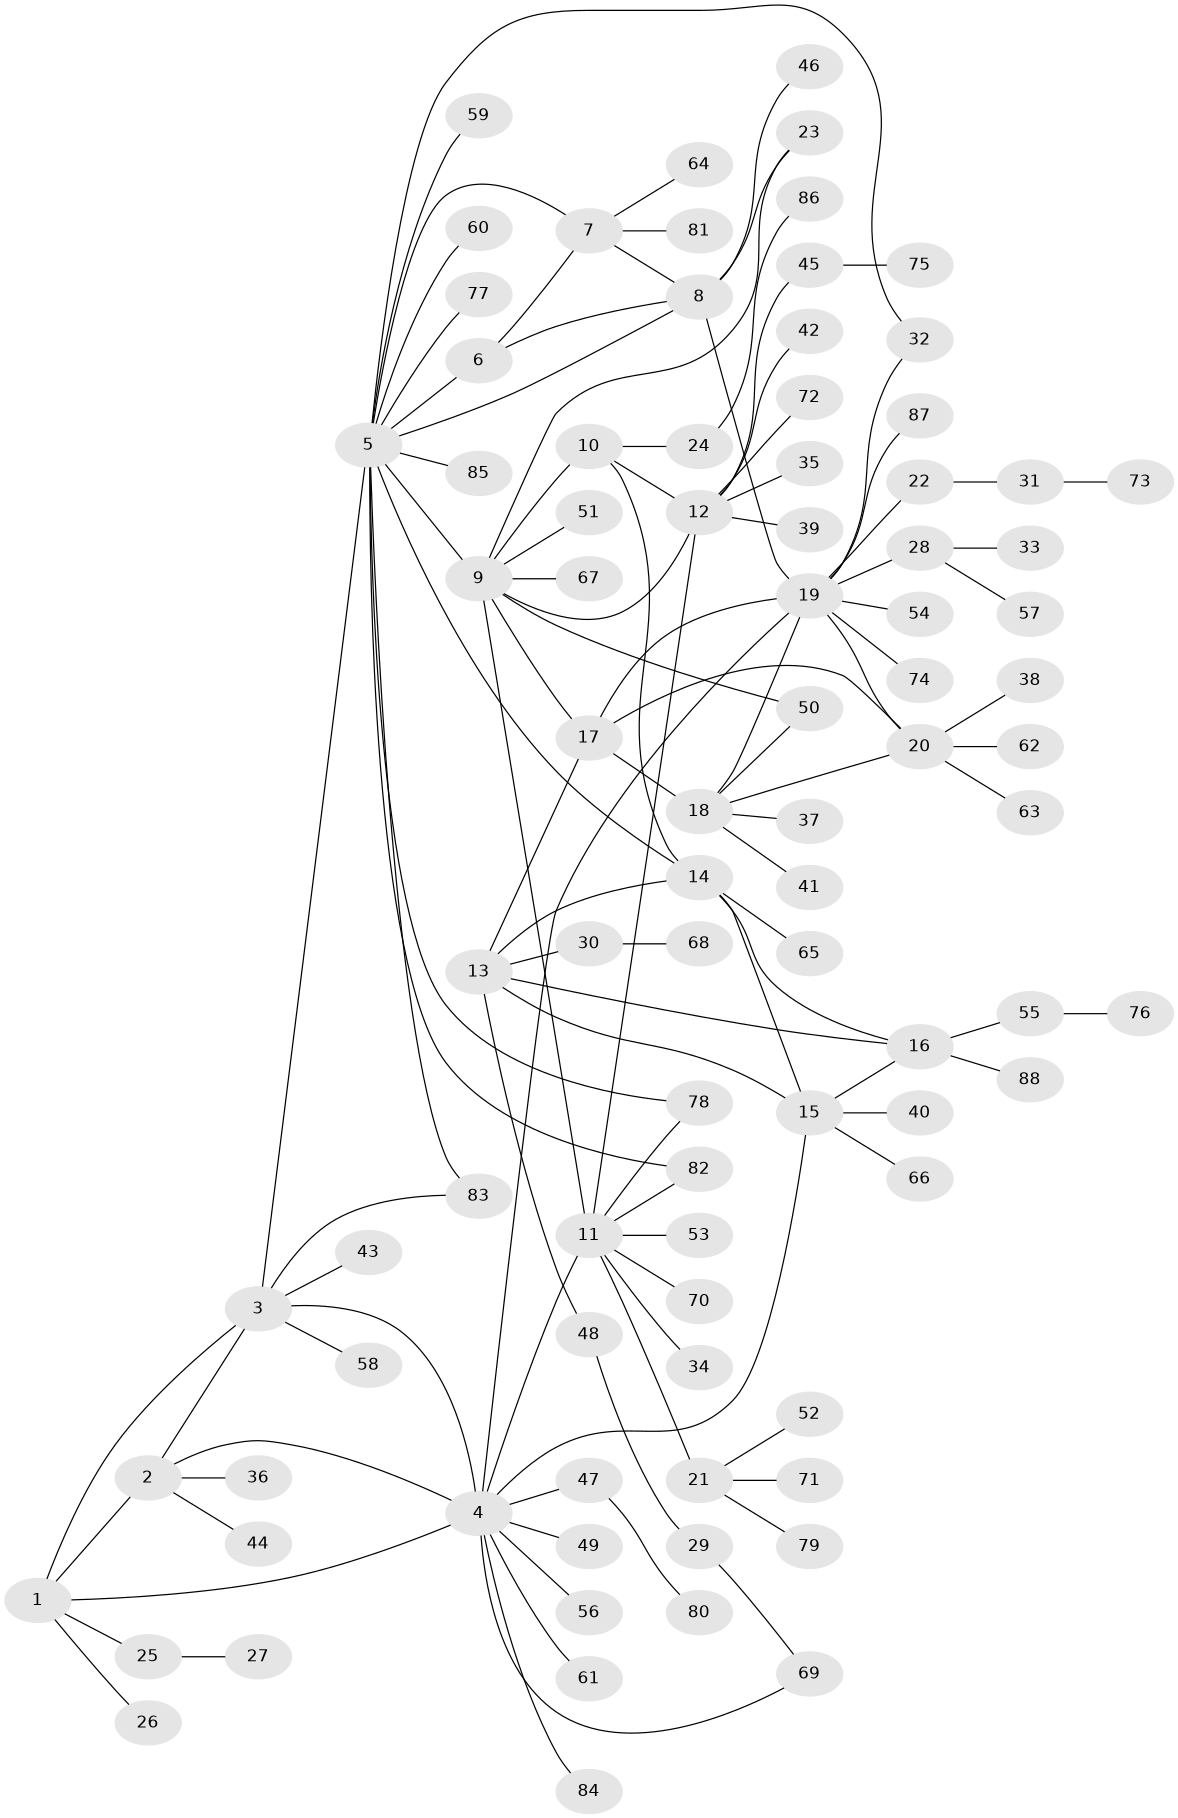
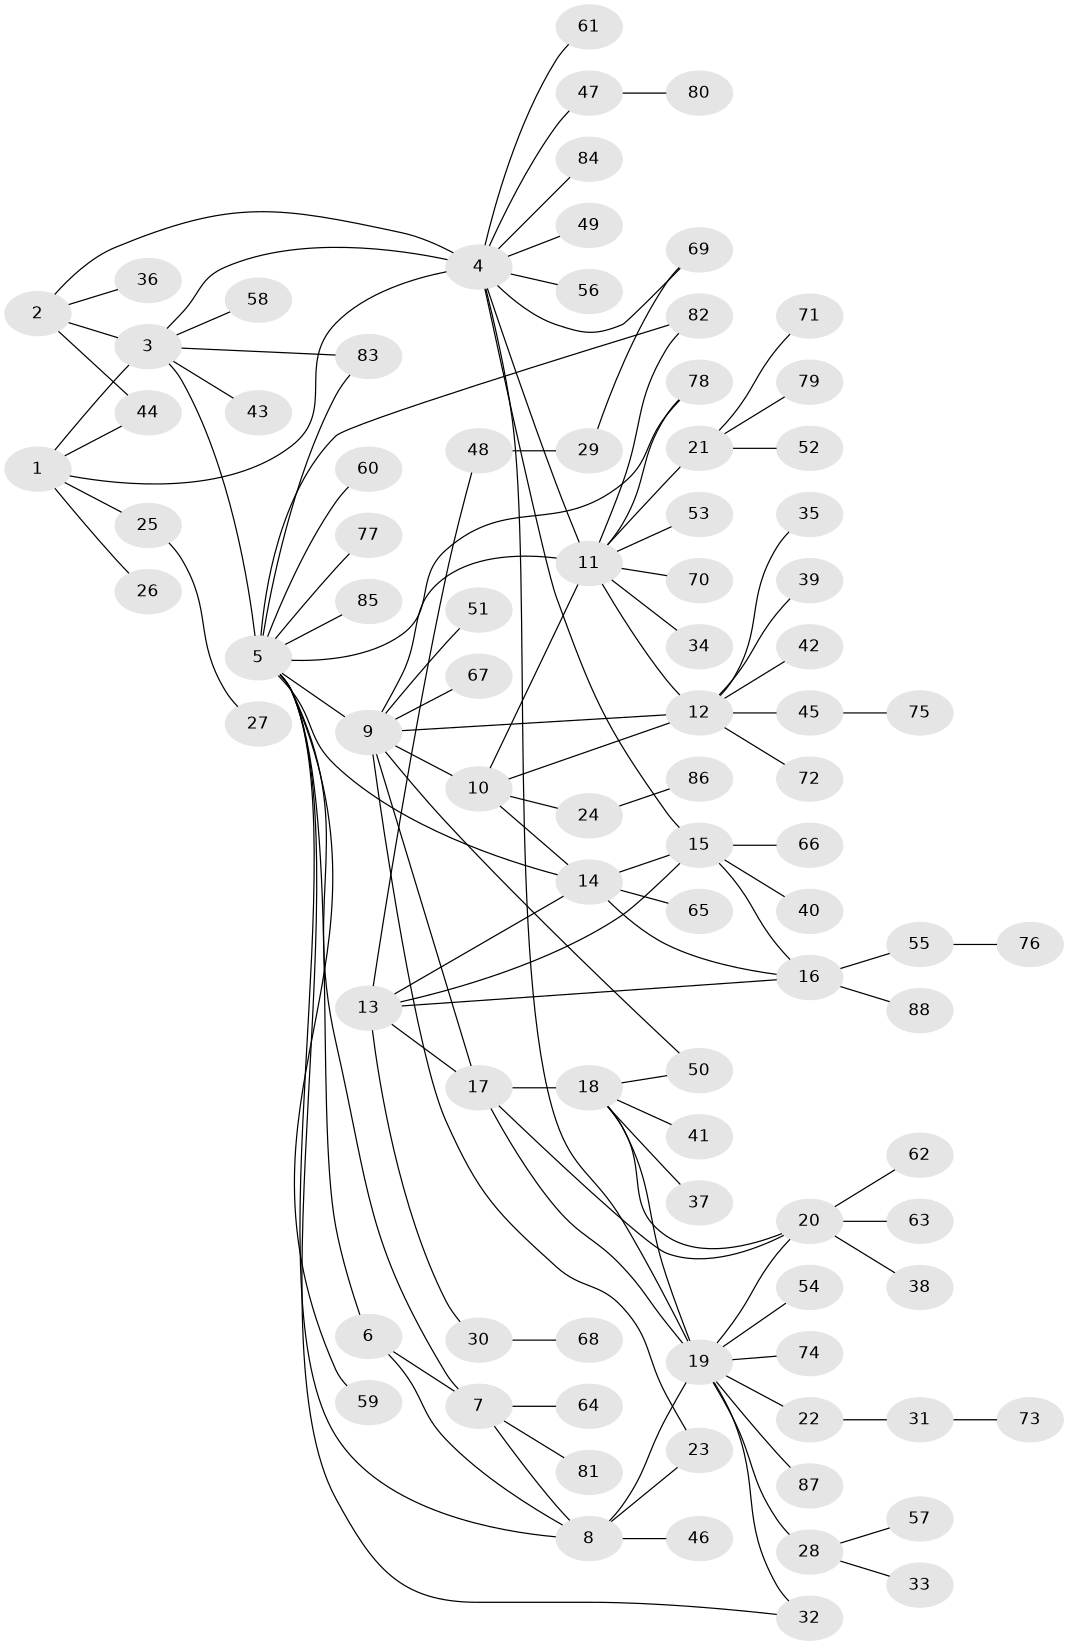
edge "11" -- "10": added
edge "2" -- "1": now "44" -- "1"
